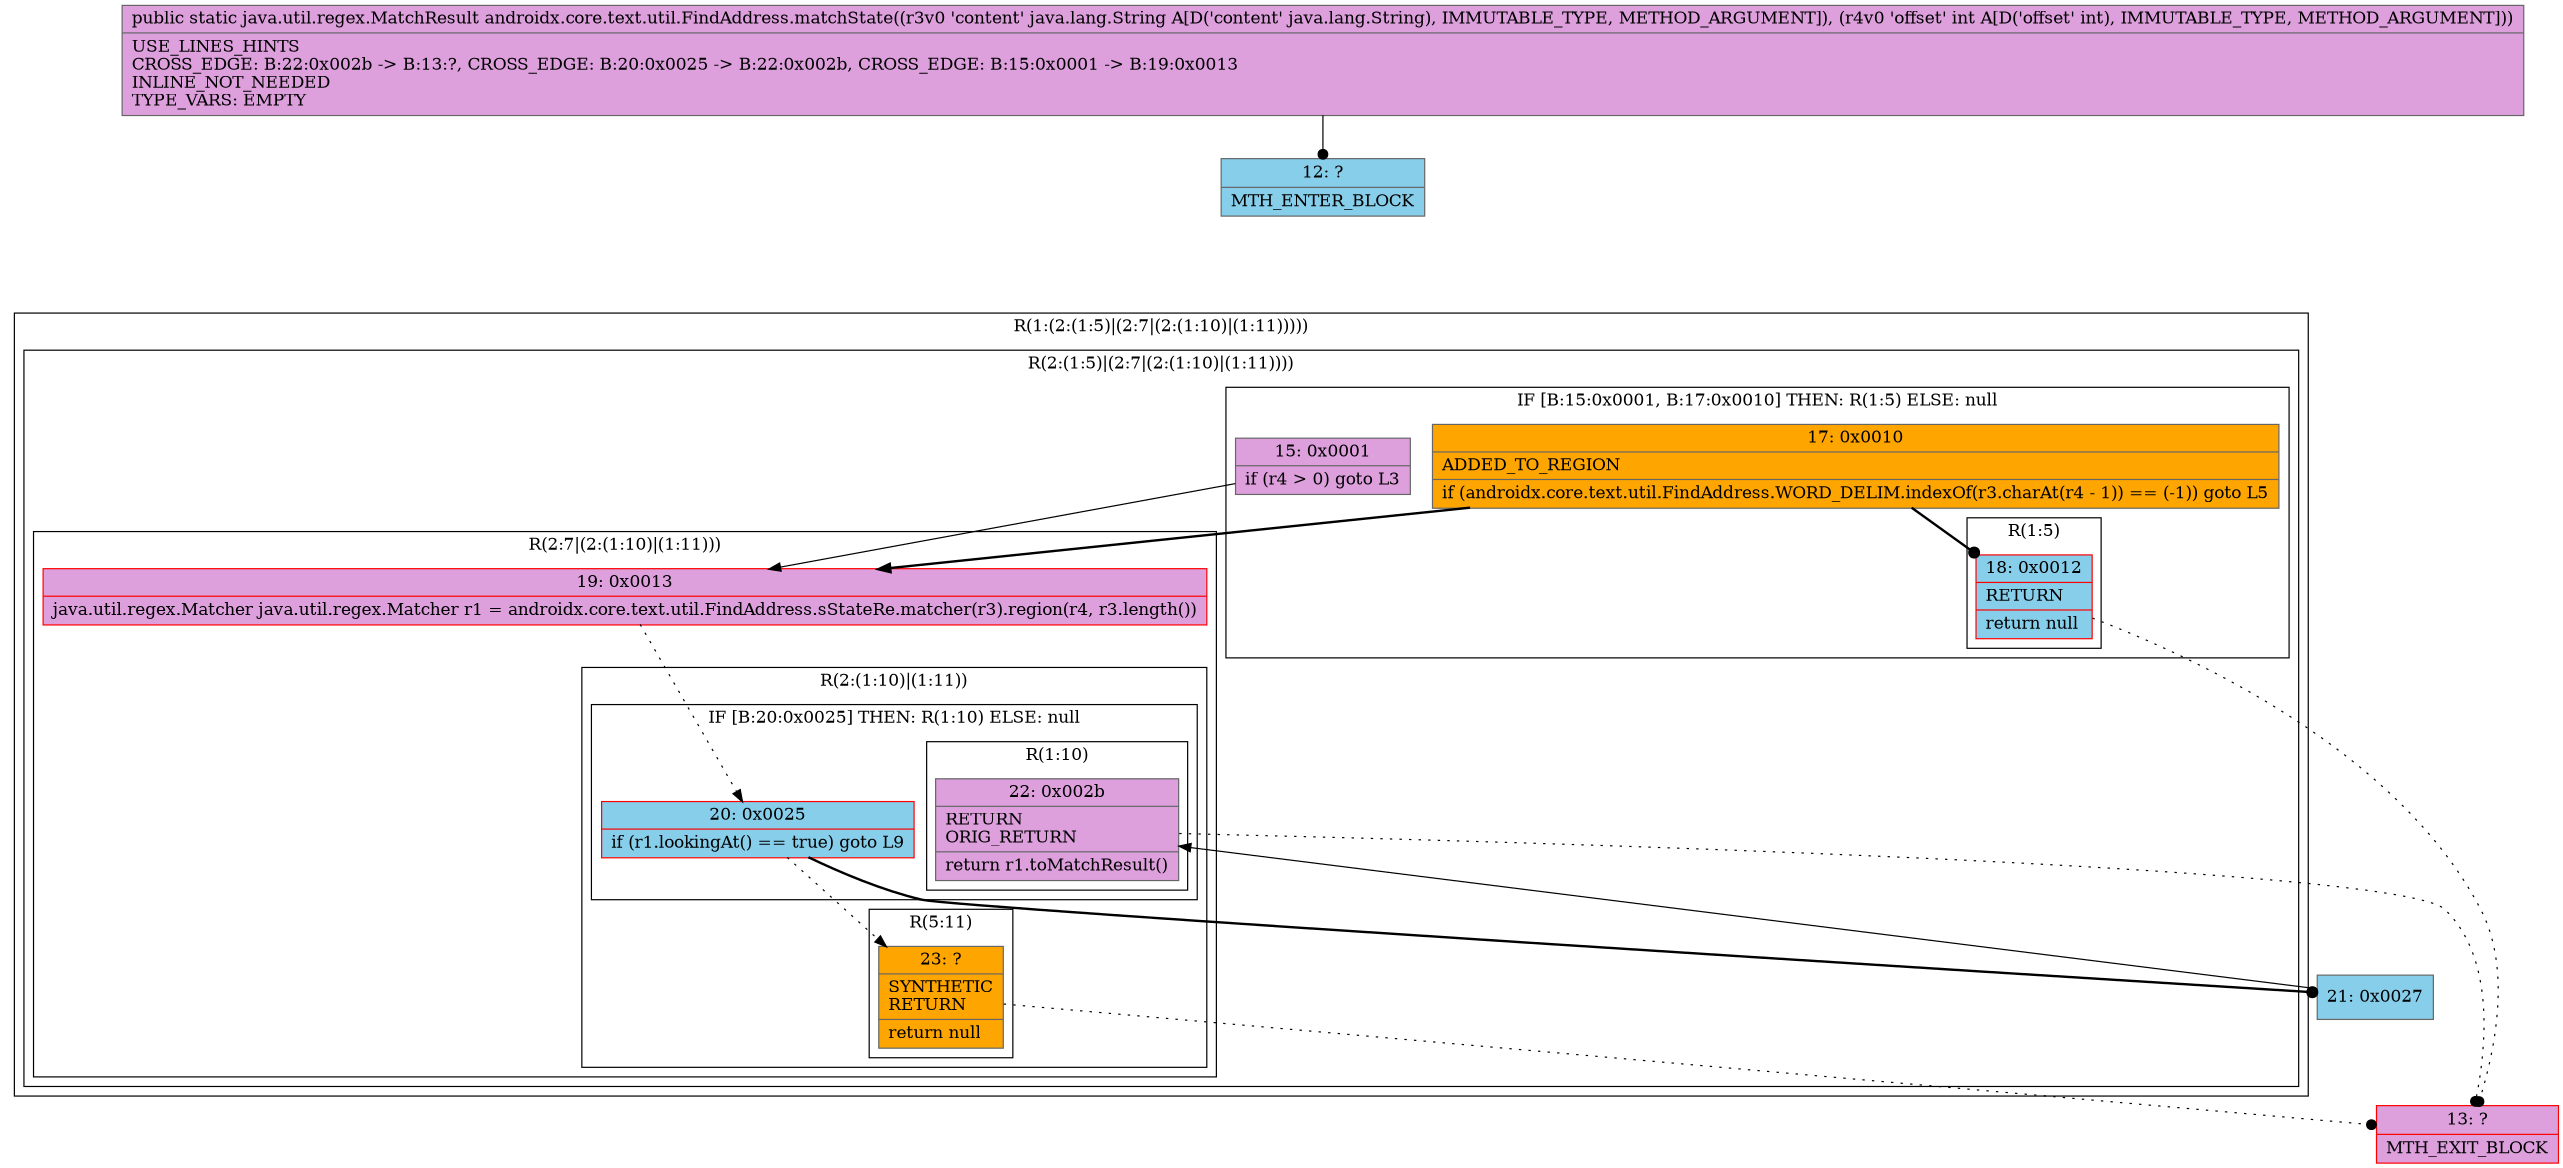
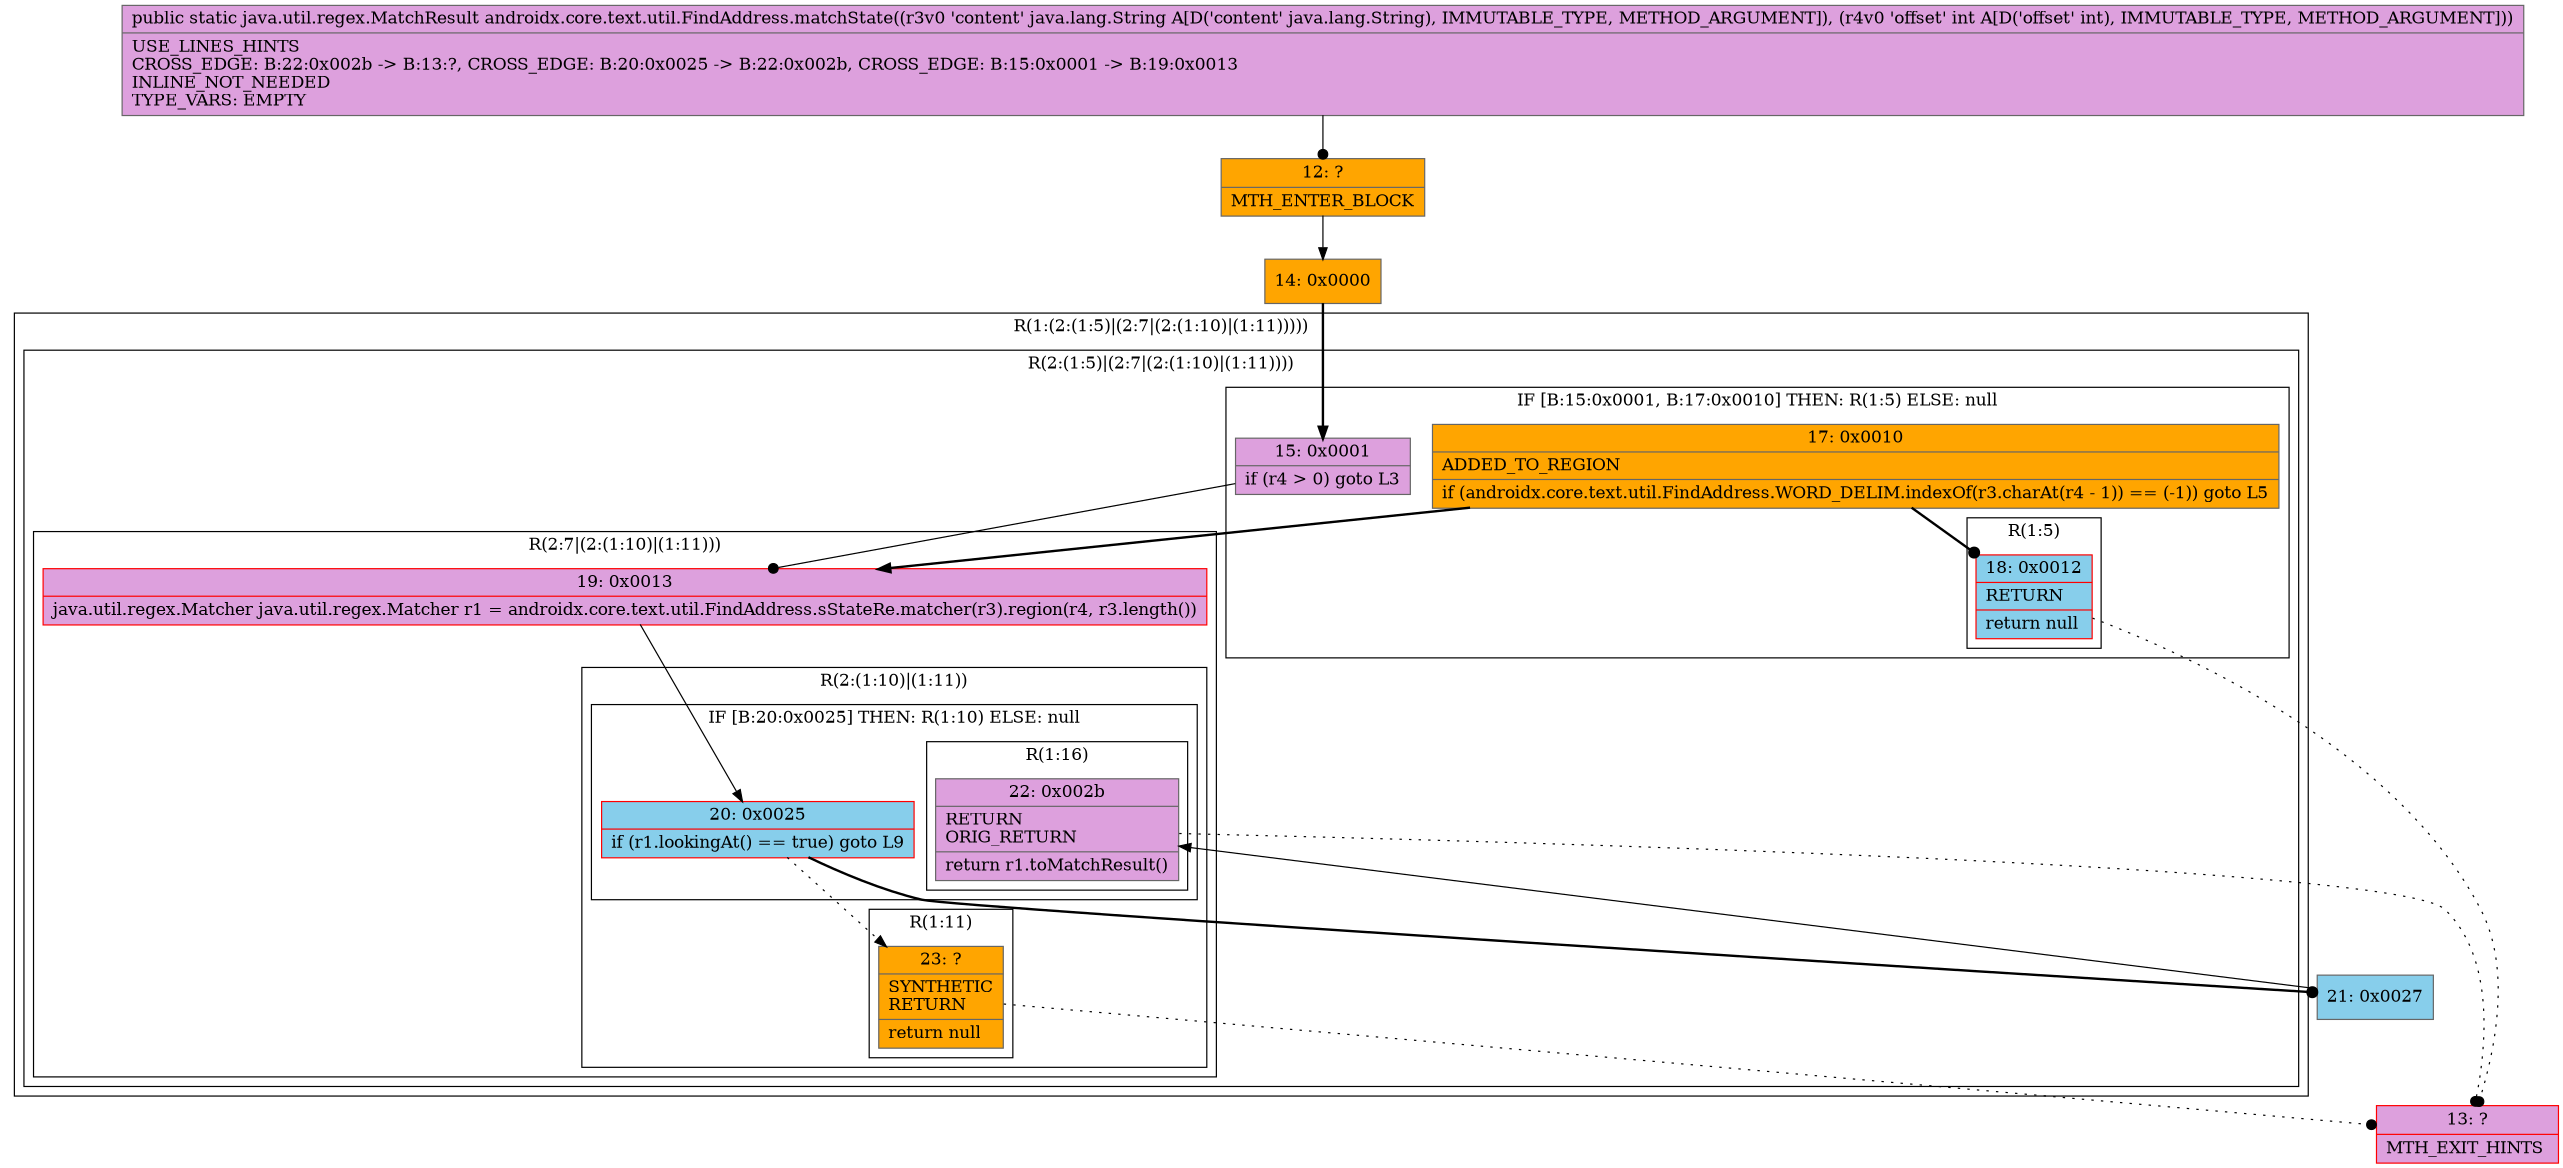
node "12: ?": fillcolor skyblue -> orange
node "14: 0x0000": added
edge "15: 0x0001" -> "19: 0x0013": arrowhead normal -> dot
edge "19: 0x0013" -> "20: 0x0025": style dotted -> solid
cluster "R(1:10)": label "R(1:10)" -> "R(1:16)"
cluster "R(5:11)": label "R(5:11)" -> "R(1:11)"
node "13: ?": text "MTH_EXIT_BLOCK" -> "MTH_EXIT_HINTS"
